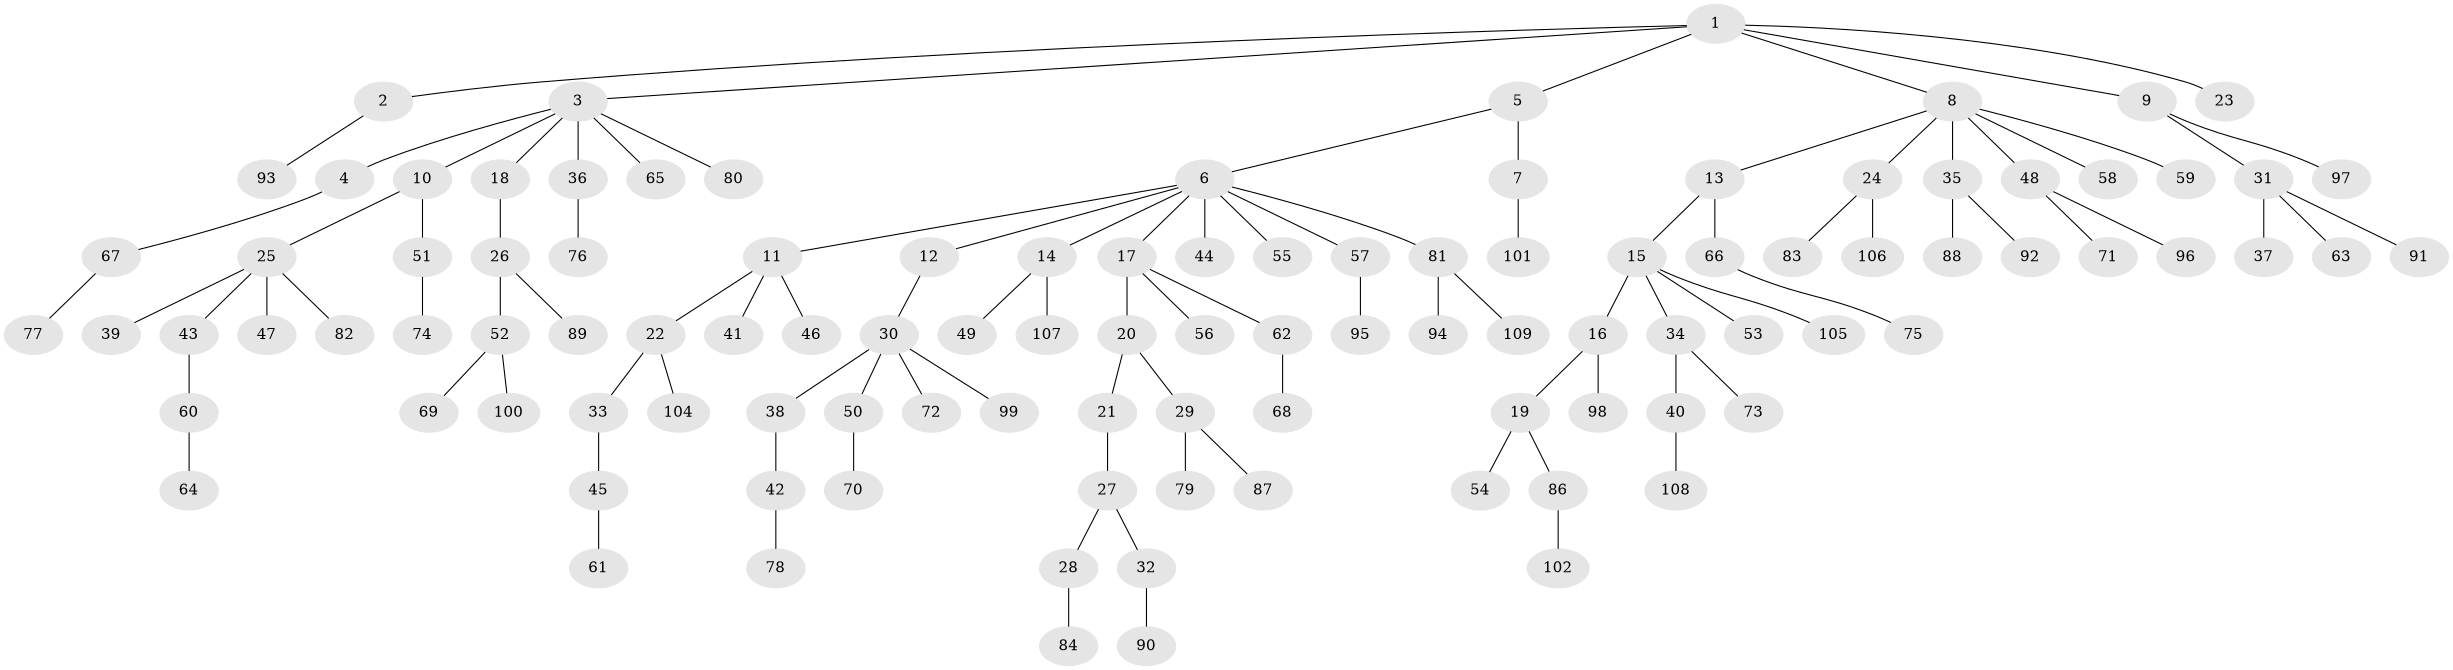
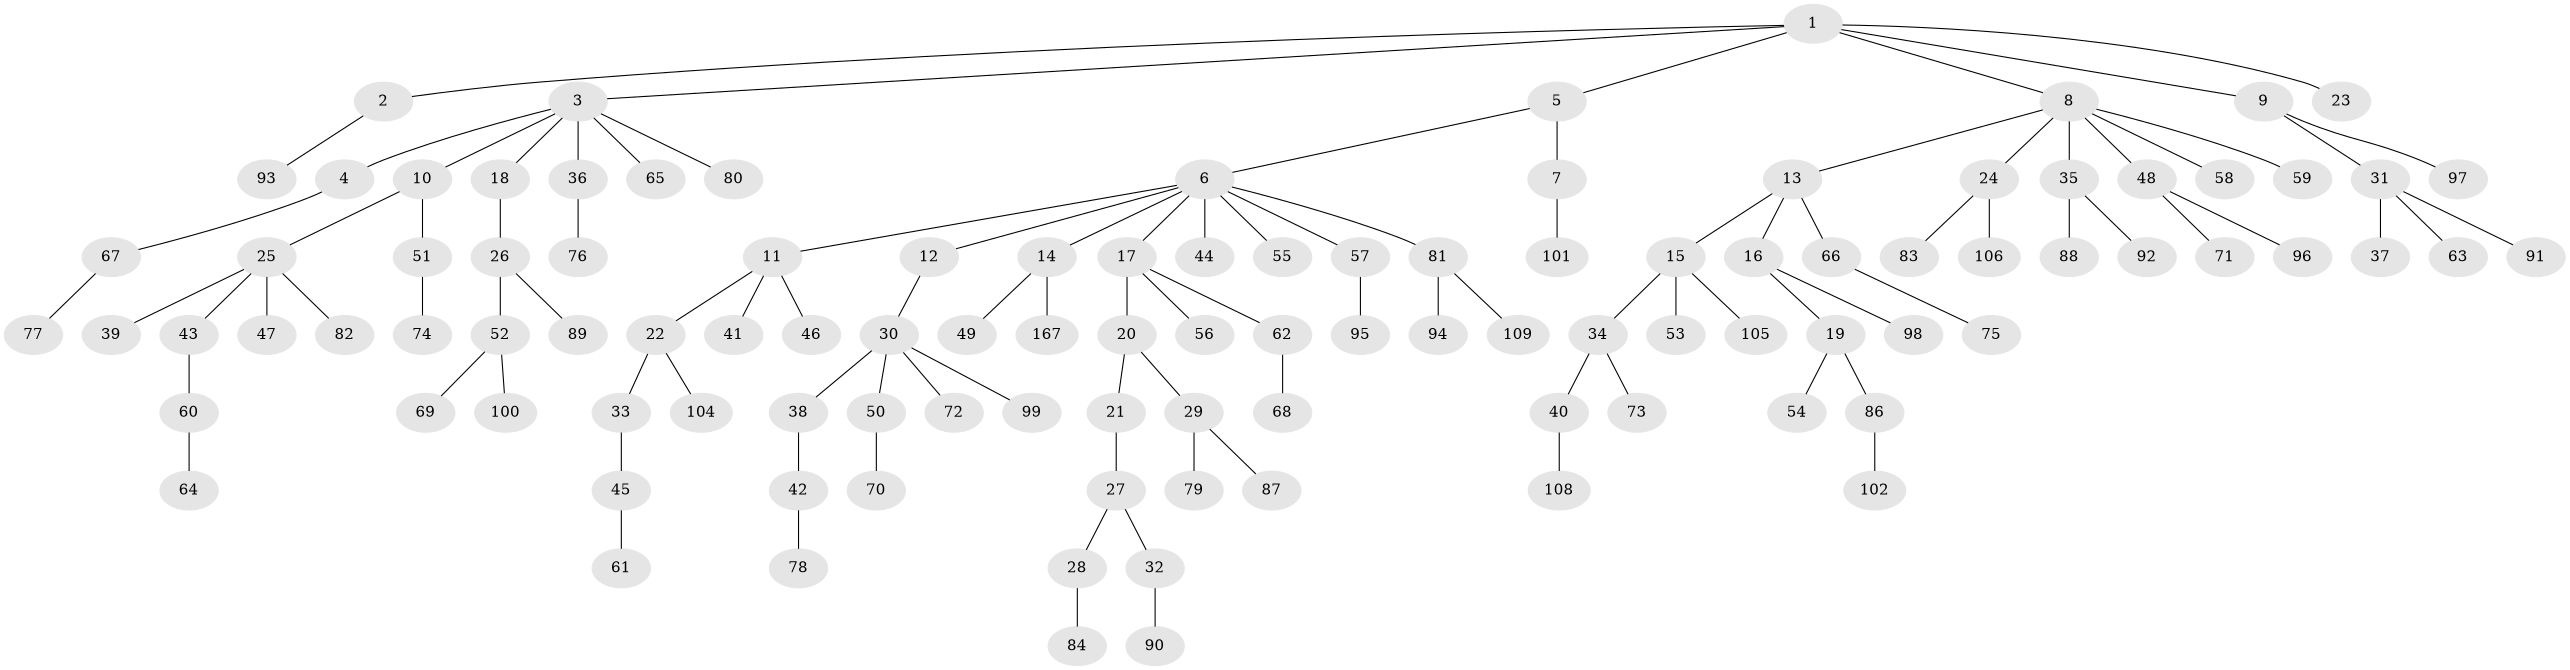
edge "15" -- "16": now "13" -- "16"
node "107": label "107" -> "167"
